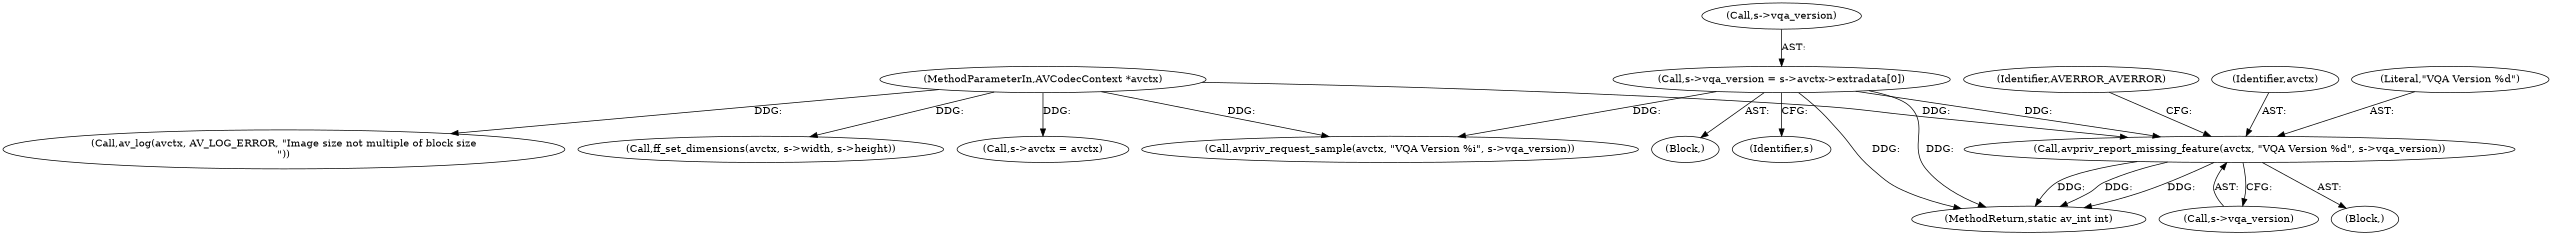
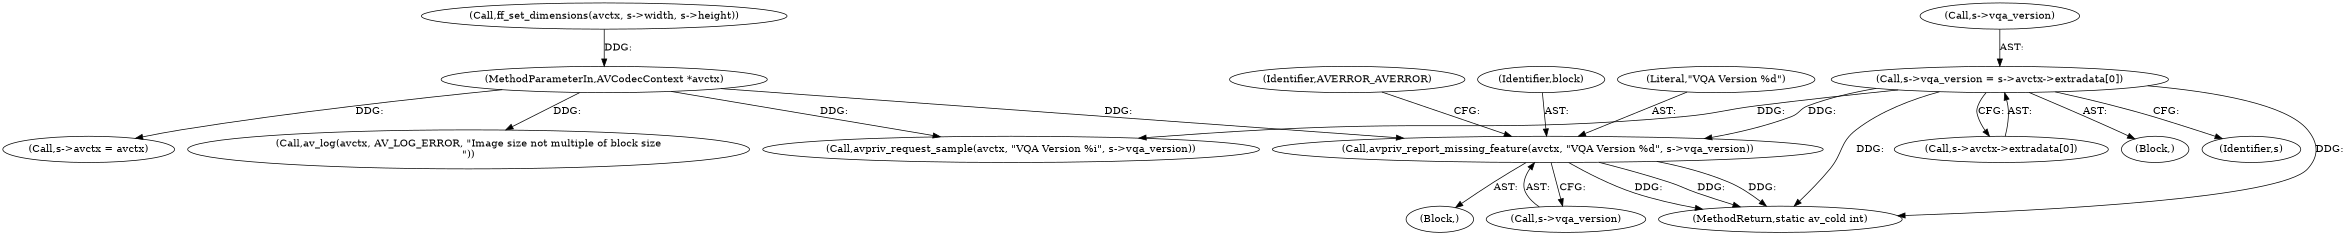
node "(Identifier,avctx)": label "(Identifier,avctx)" -> "(Identifier,block)"
edge "(MethodParameterIn,AVCodecContext *avctx)" -> "(Call,ff_set_dimensions(avctx, s->width, s->height))": reversed
node "(Call,s->avctx->extradata[0])": added
node "(MethodReturn,static av_int int)": label "(MethodReturn,static av_int int)" -> "(MethodReturn,static av_cold int)"
